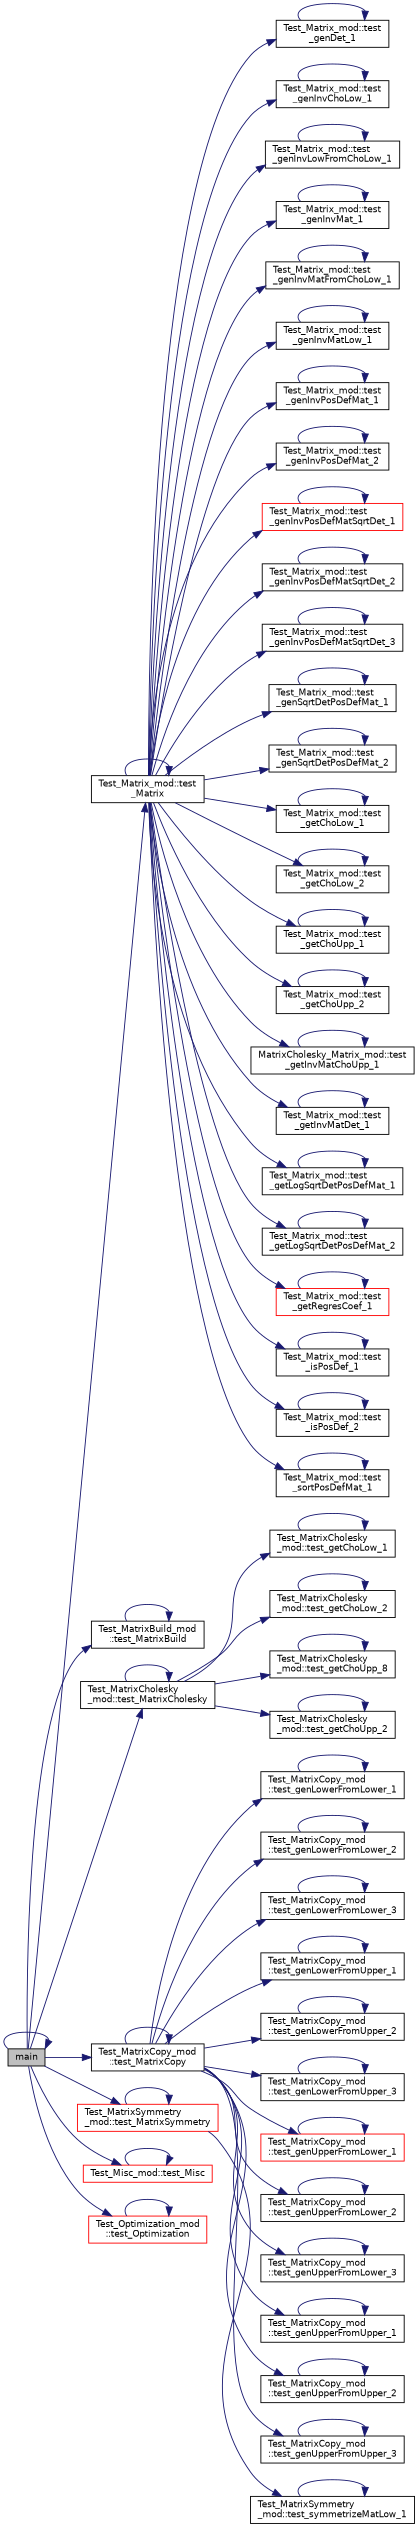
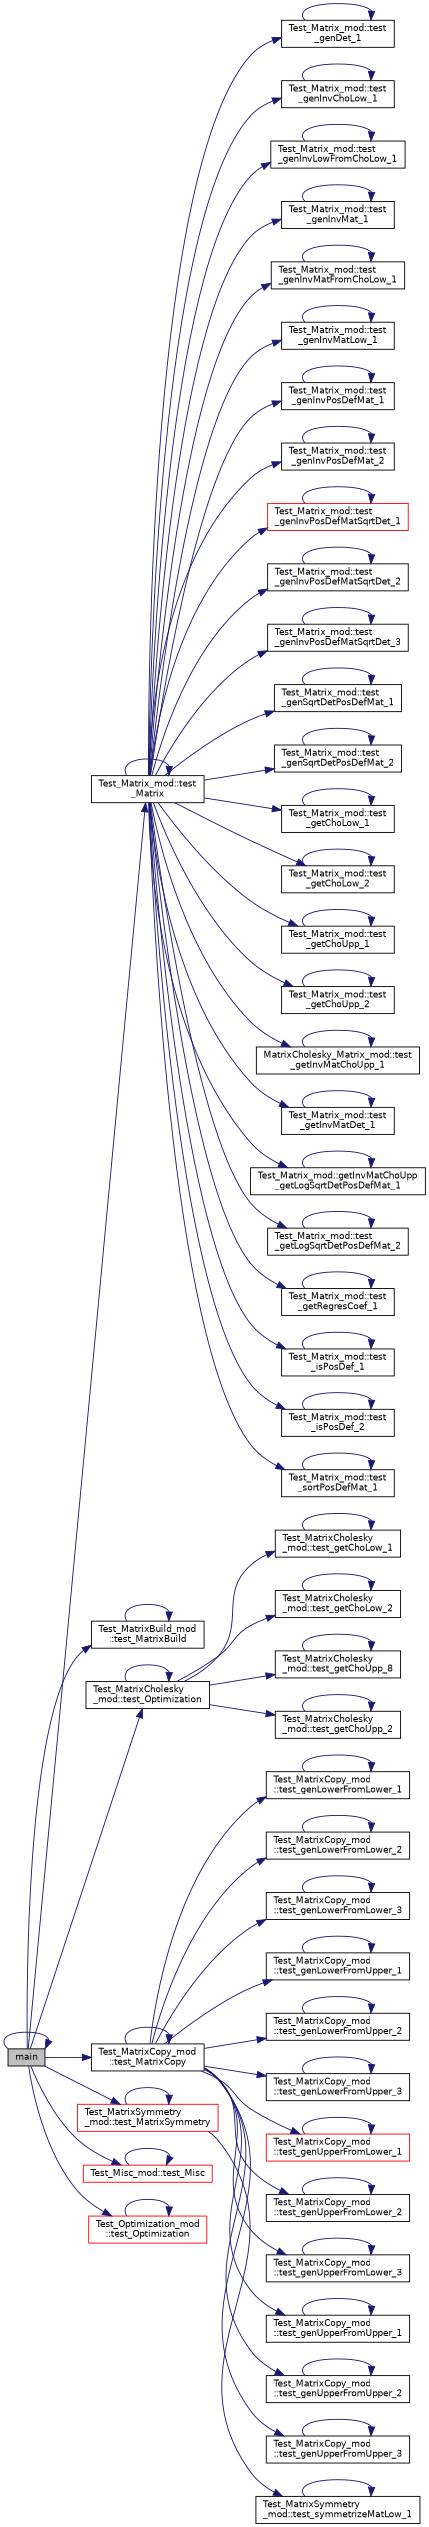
node "Test_Matrix_mod::test _getLogSqrtDetPosDefMat_1": label "Test_Matrix_mod::test _getLogSqrtDetPosDefMat_1" -> "Test_Matrix_mod::getInvMatChoUpp _getLogSqrtDetPosDefMat_1"
node "Test_Matrix_mod::test _getRegresCoef_1": color red -> black
node "Test_MatrixCholesky _mod::test_MatrixCholesky": label "Test_MatrixCholesky _mod::test_MatrixCholesky" -> "Test_MatrixCholesky _mod::test_Optimization"
